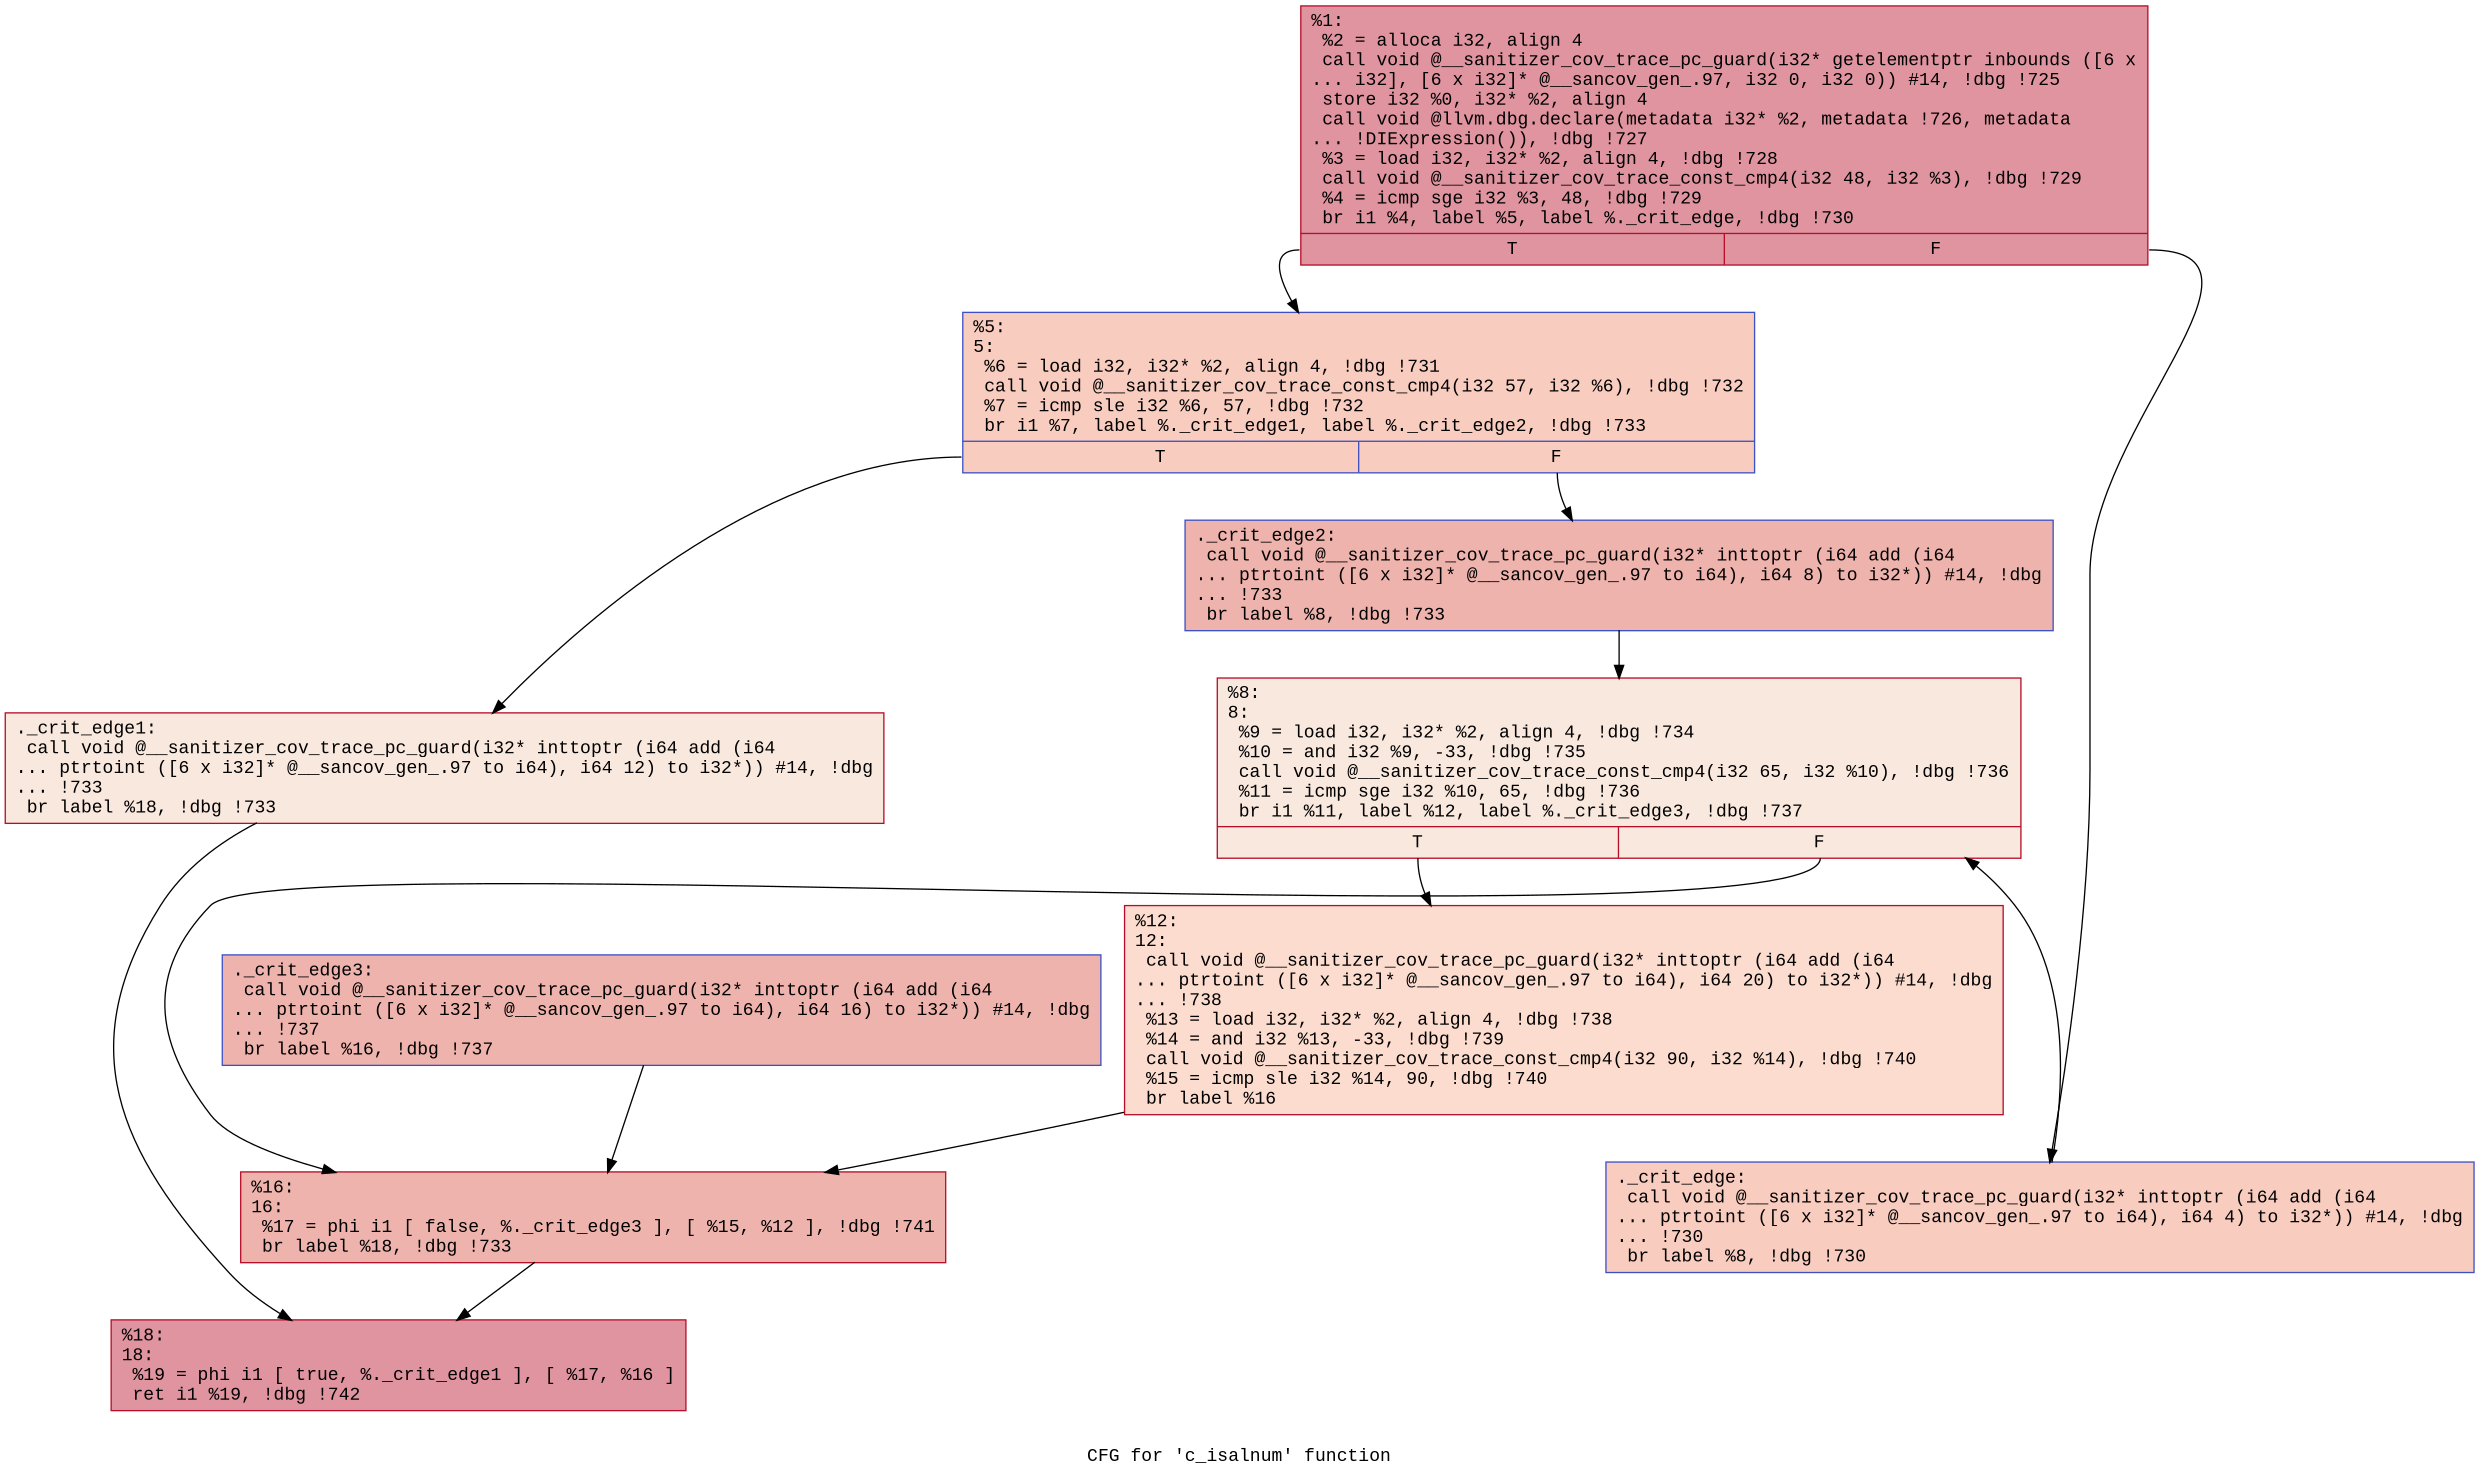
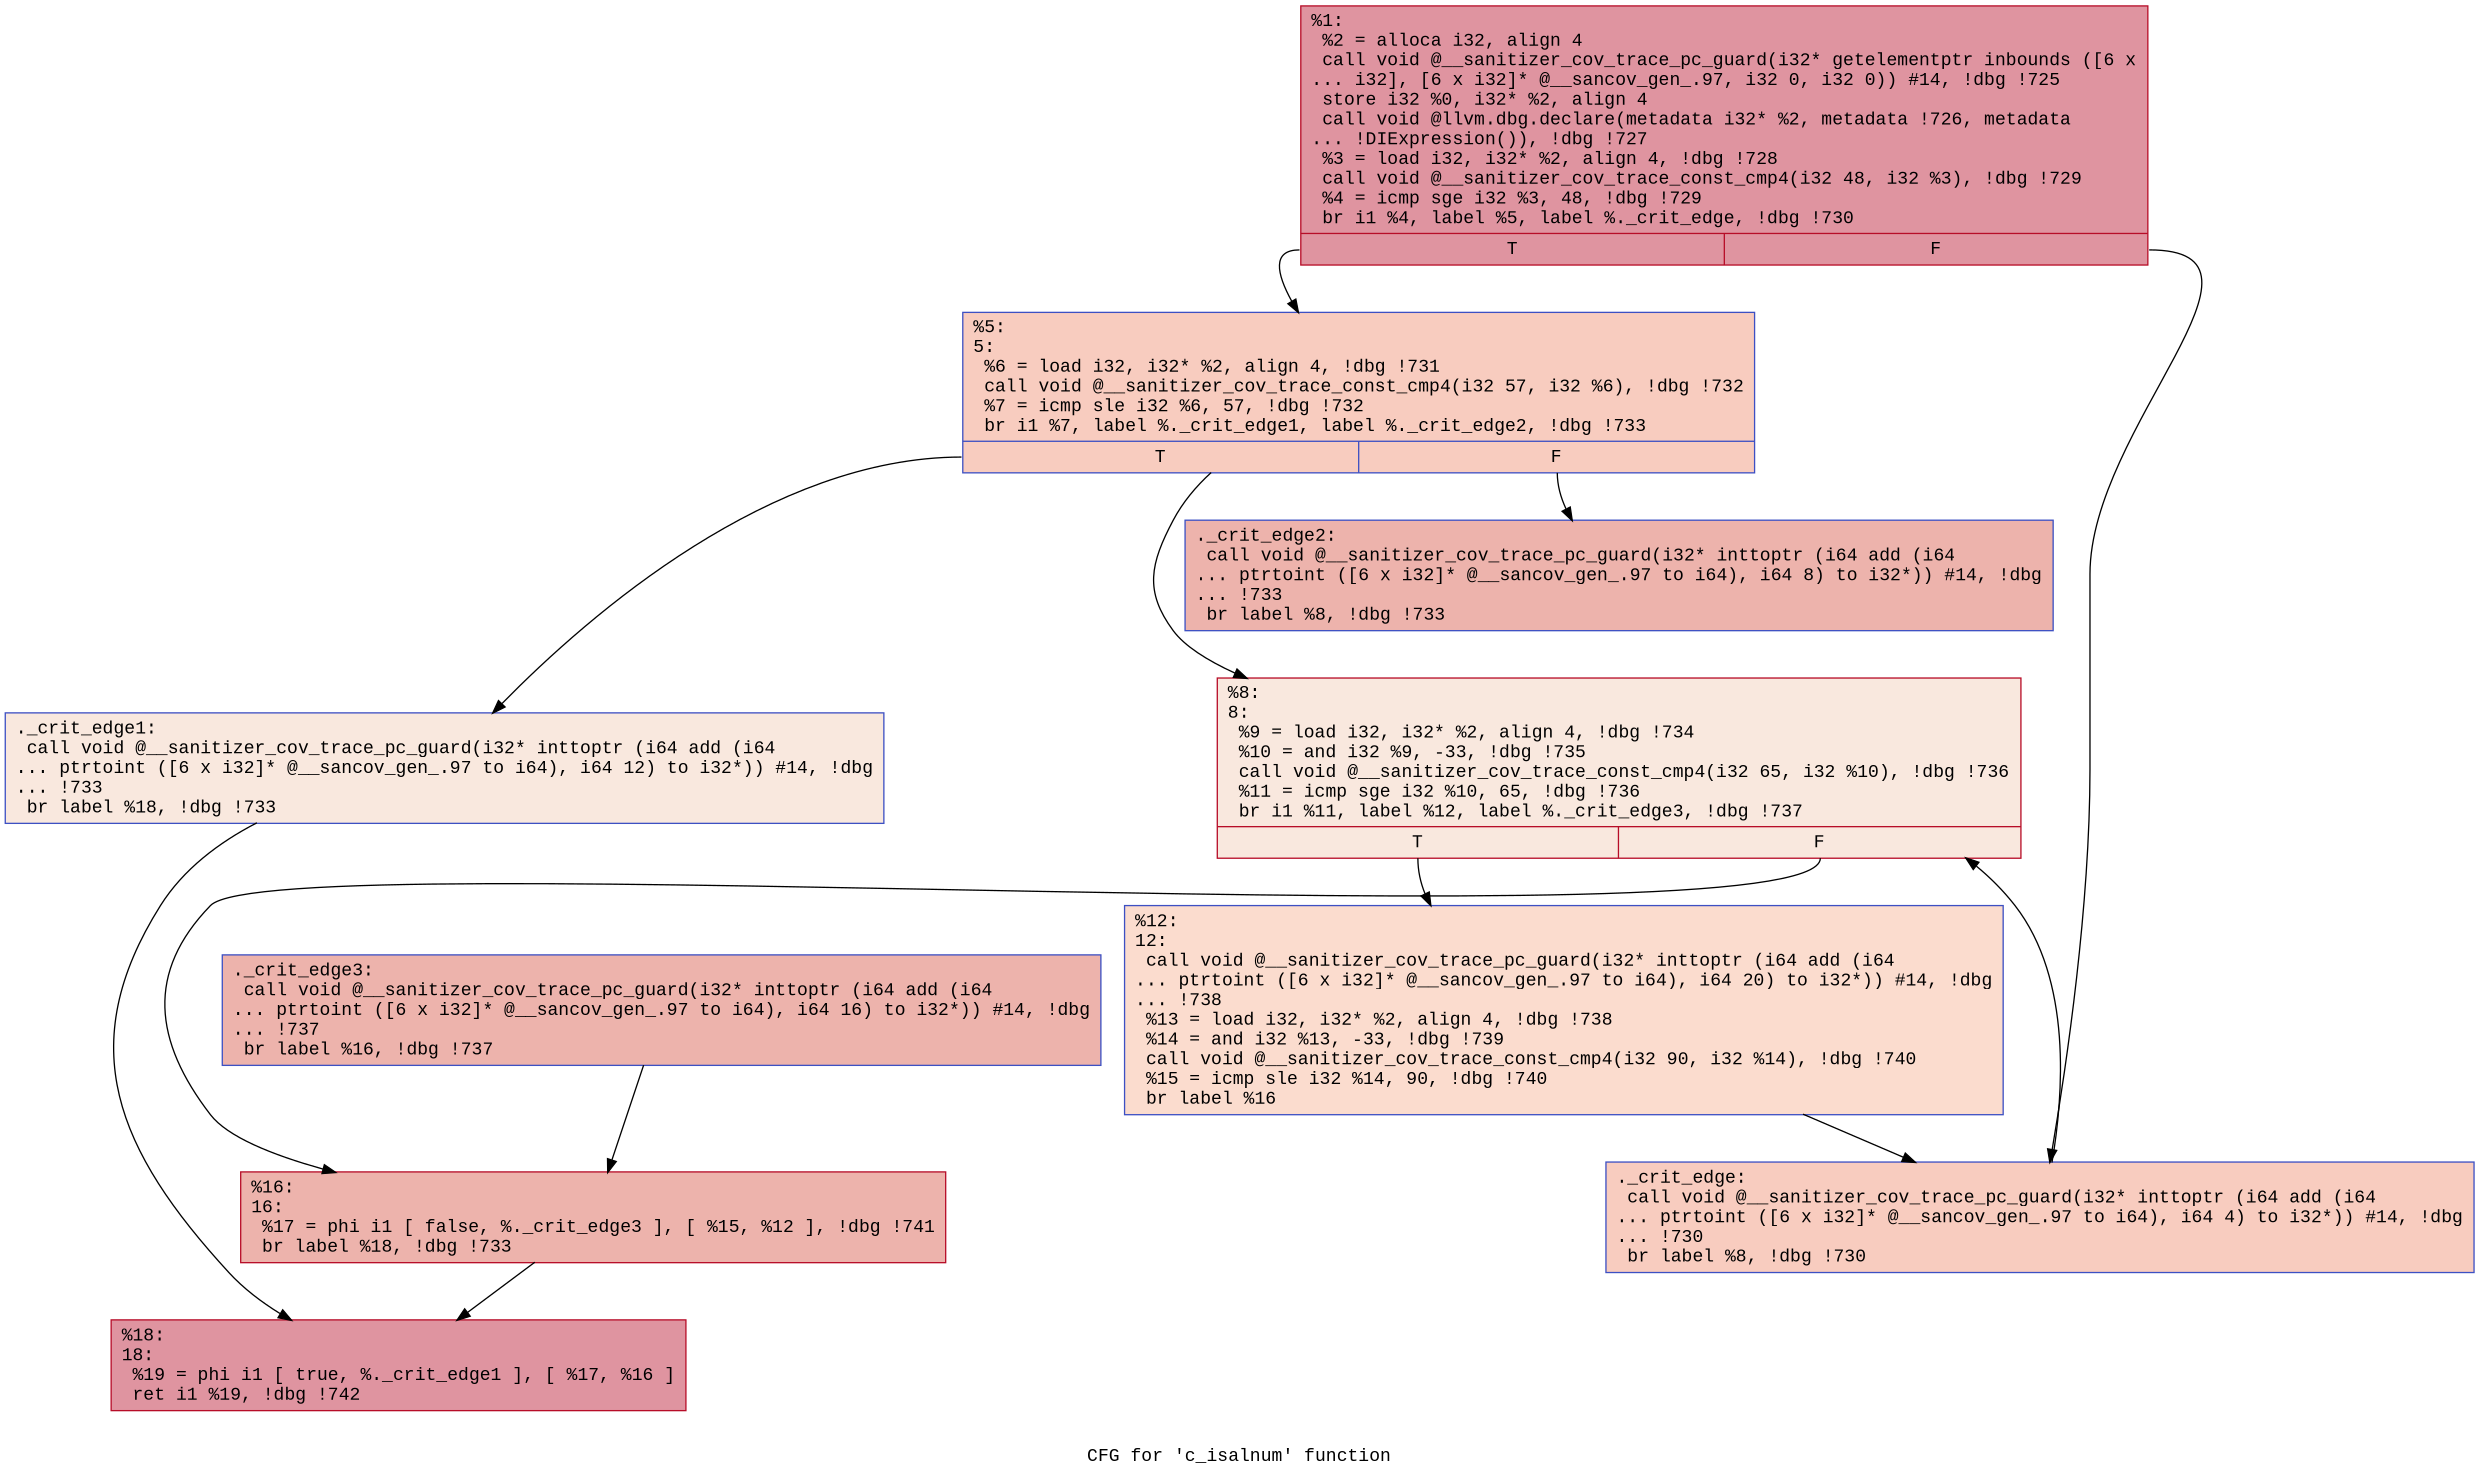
edge "._crit_edge2:" -> "%8:": now "%5:" -> "%8:"
node "._crit_edge1:": color #b70d28ff -> #3d50c3ff
node "%12:": color #b70d28ff -> #3d50c3ff
edge "%12:" -> "%16:": now "%12:" -> "._crit_edge:"
